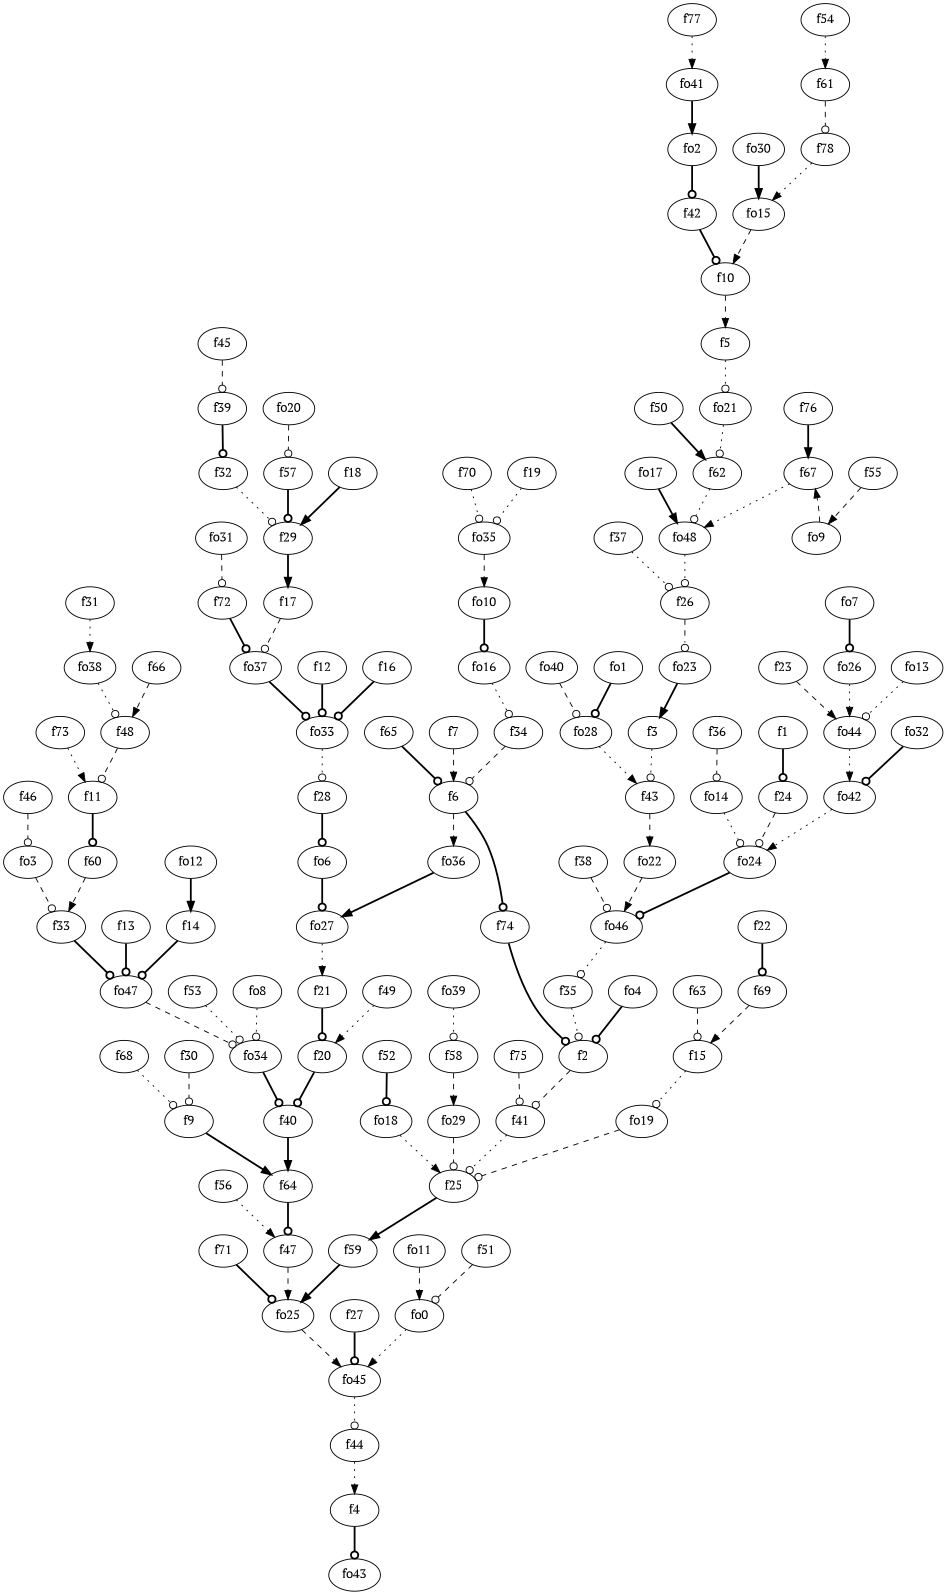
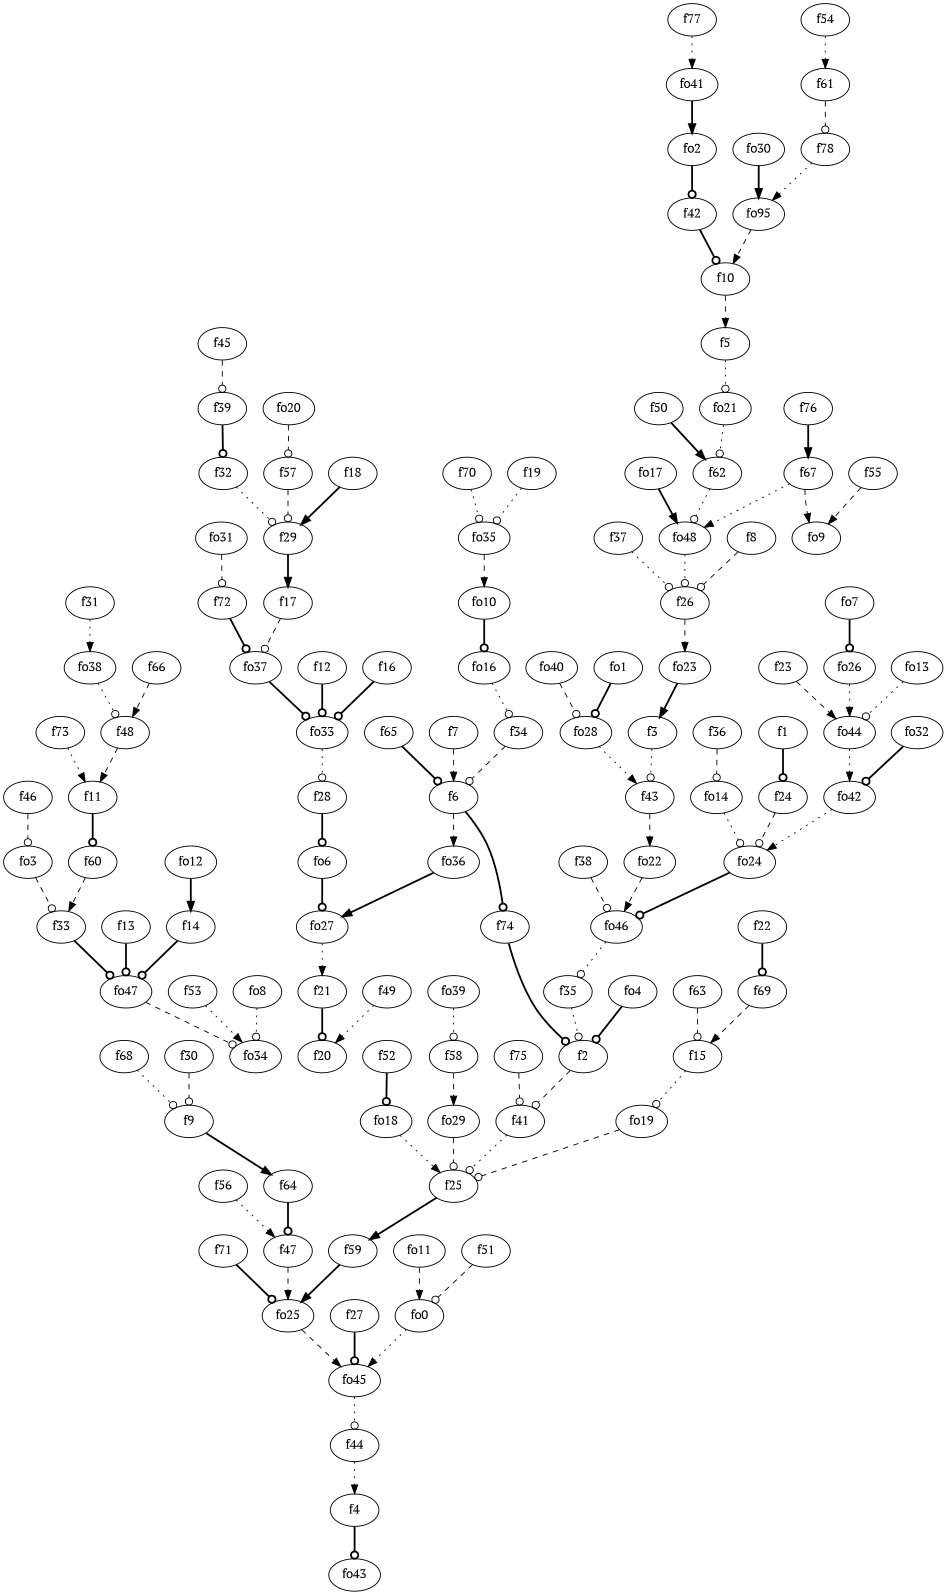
node "fo15": label "fo15" -> "fo95"
edge "f57" -> "f29": style bold -> dashed
edge "fo9" -> "f67": reversed
node "f8": added
edge "f26" -> "fo23": arrowhead odot -> normal
edge "f48" -> "f11": arrowhead odot -> normal
edge "f53" -> "fo34": arrowhead odot -> normal
node "f40": removed
